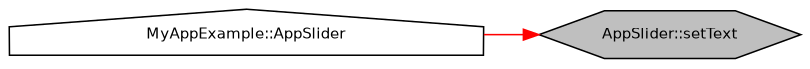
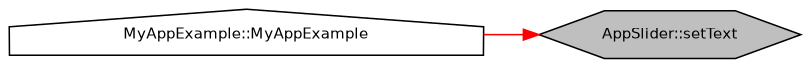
node "MyAppExample::AppSlider": label "MyAppExample::AppSlider" -> "MyAppExample::MyAppExample"
